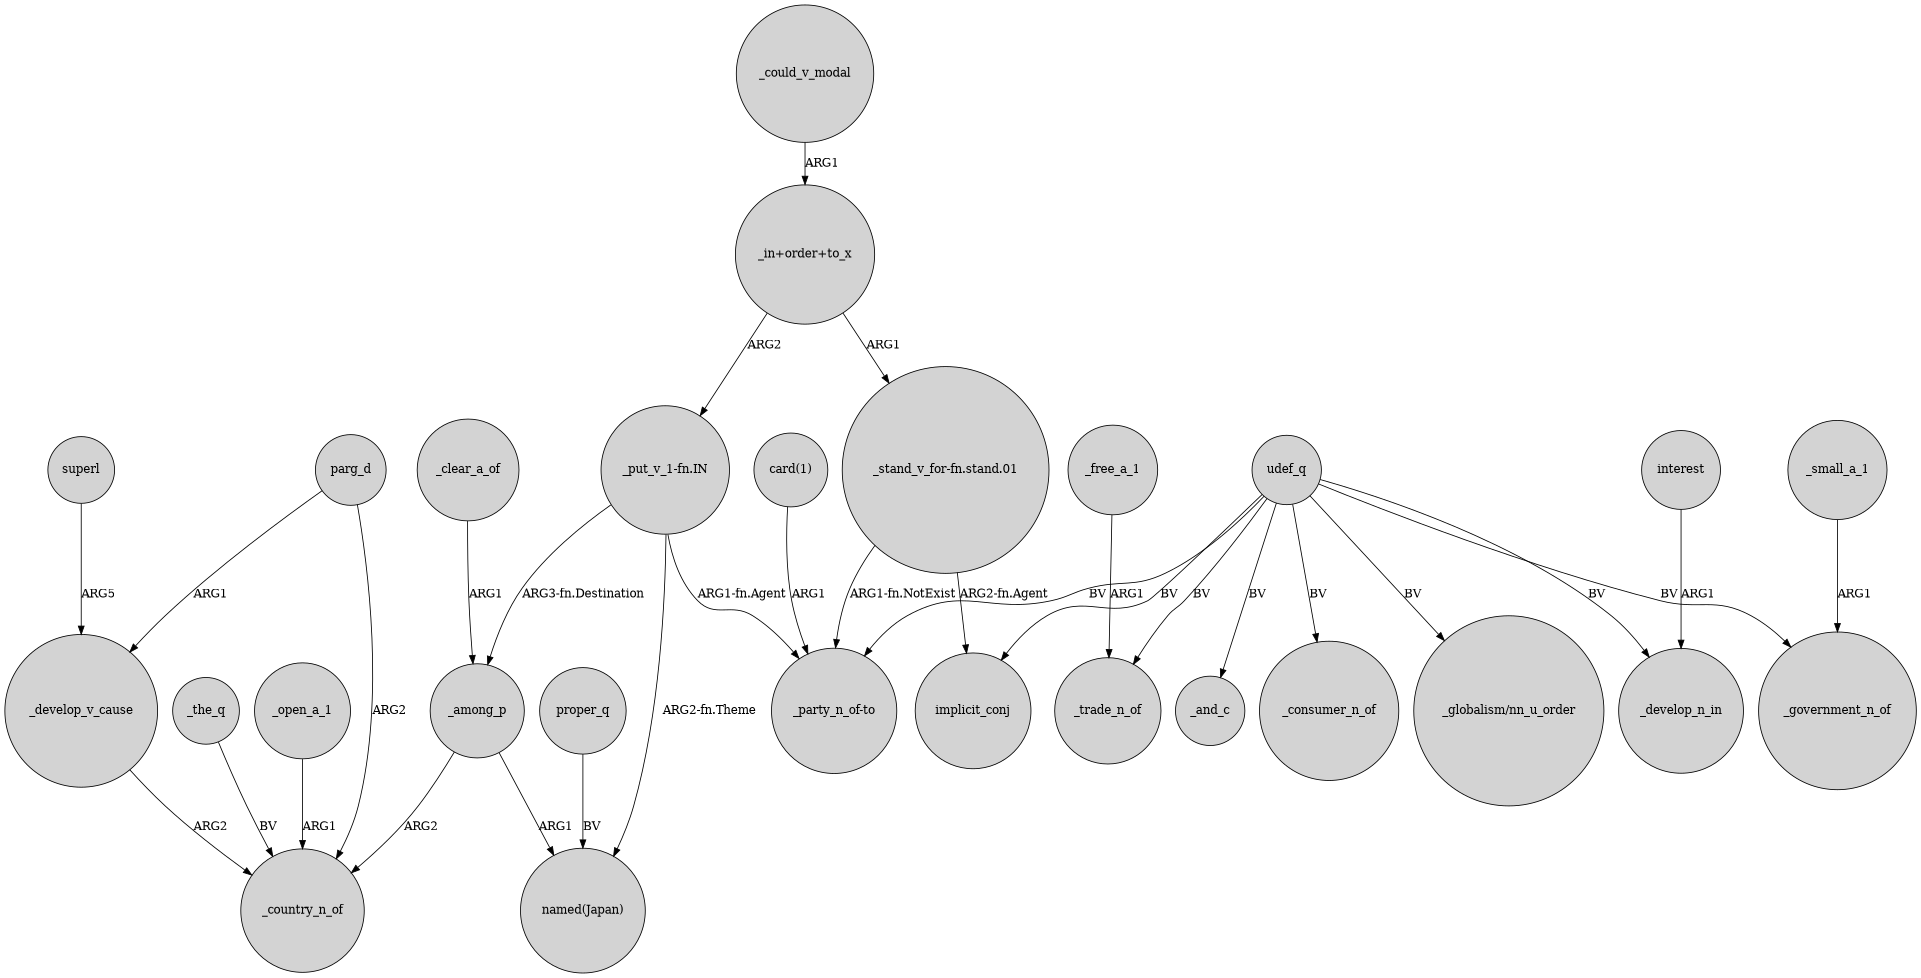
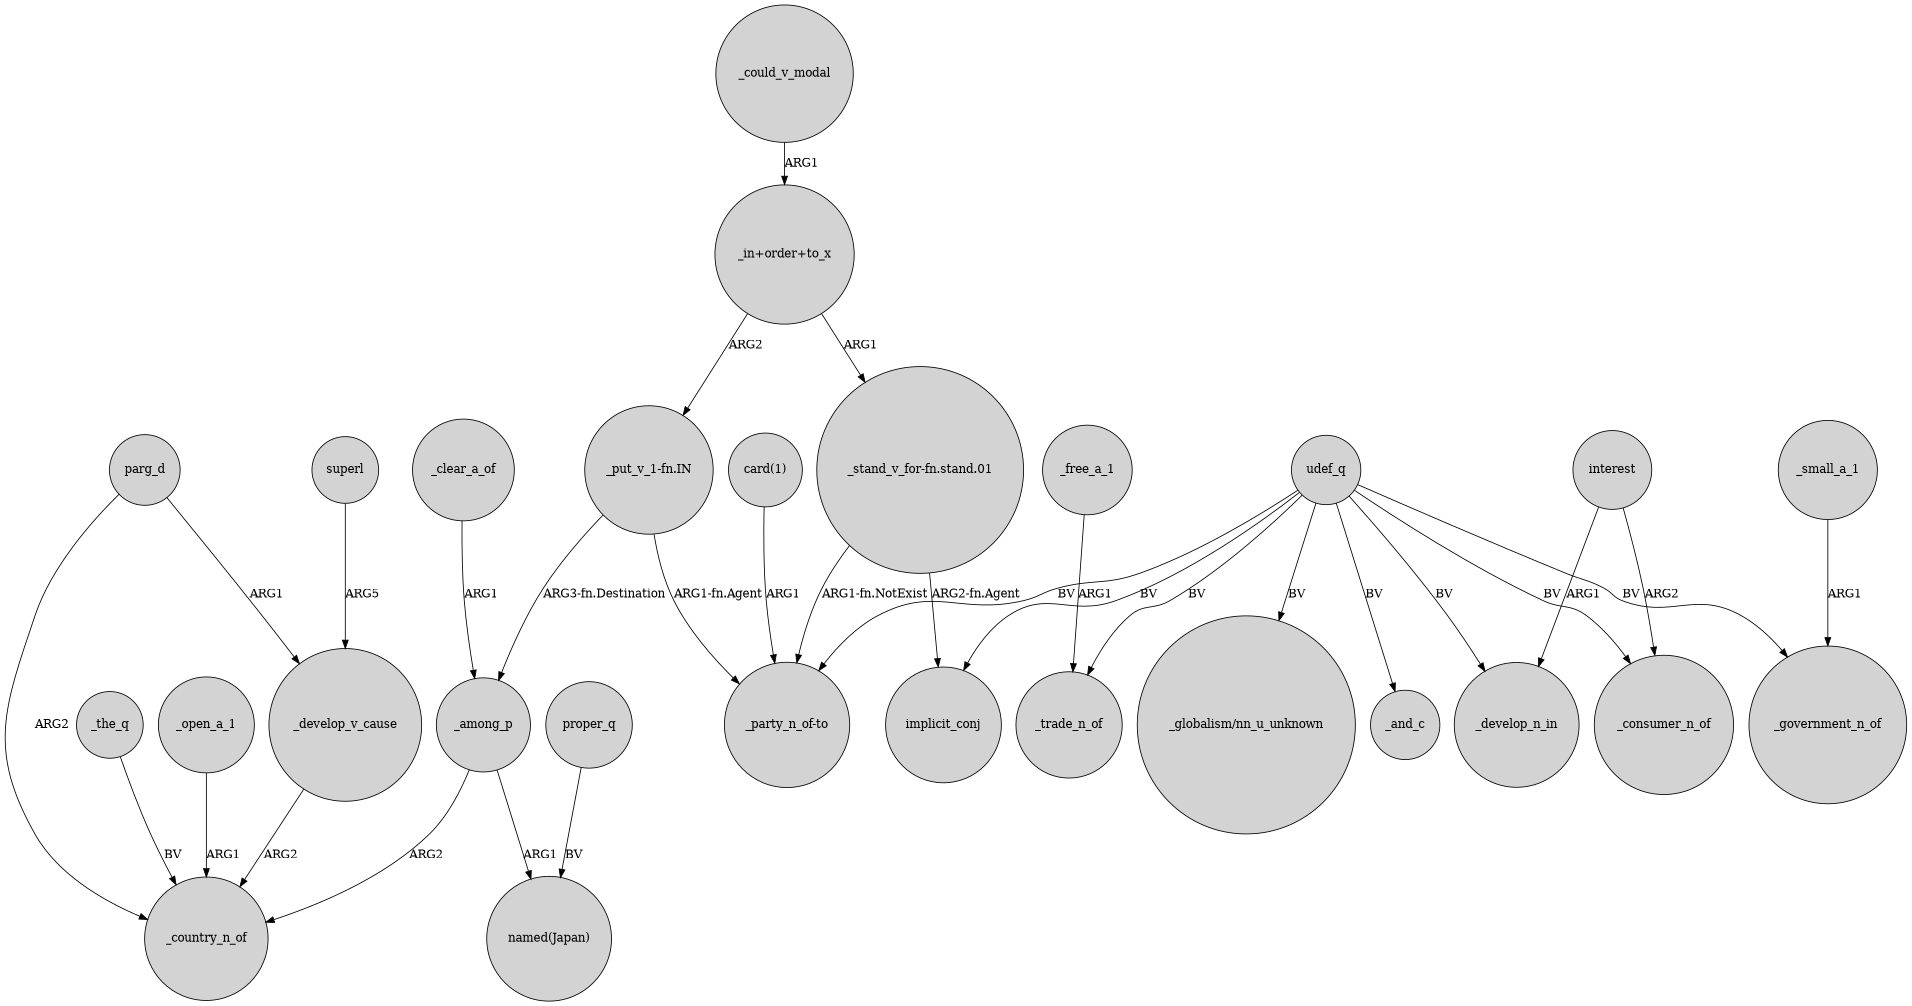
edge "interest" -> "_consumer_n_of": added, label "ARG2"
edge "_put_v_1-fn.IN" -> "named(Japan)": removed, label "ARG2-fn.Theme"
node "_globalism/nn_u_order": label "_globalism/nn_u_order" -> "_globalism/nn_u_unknown"
